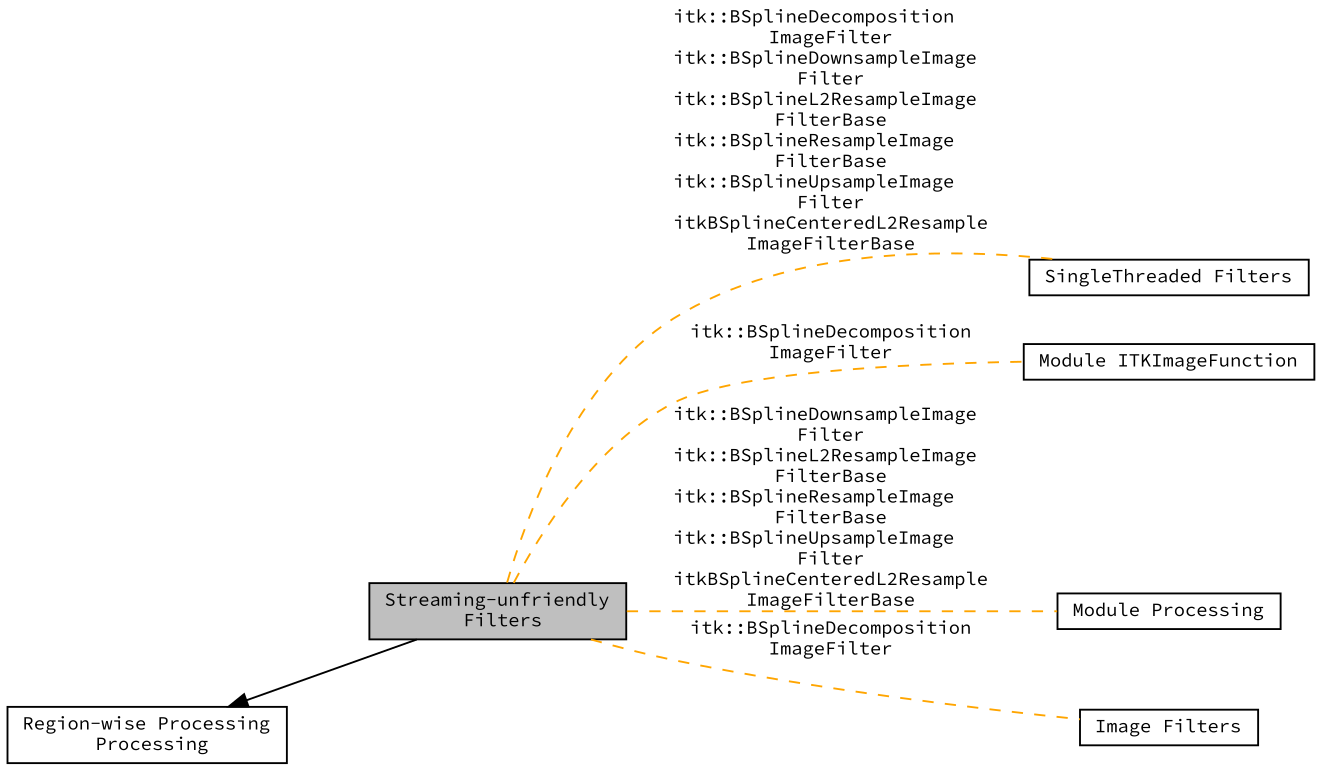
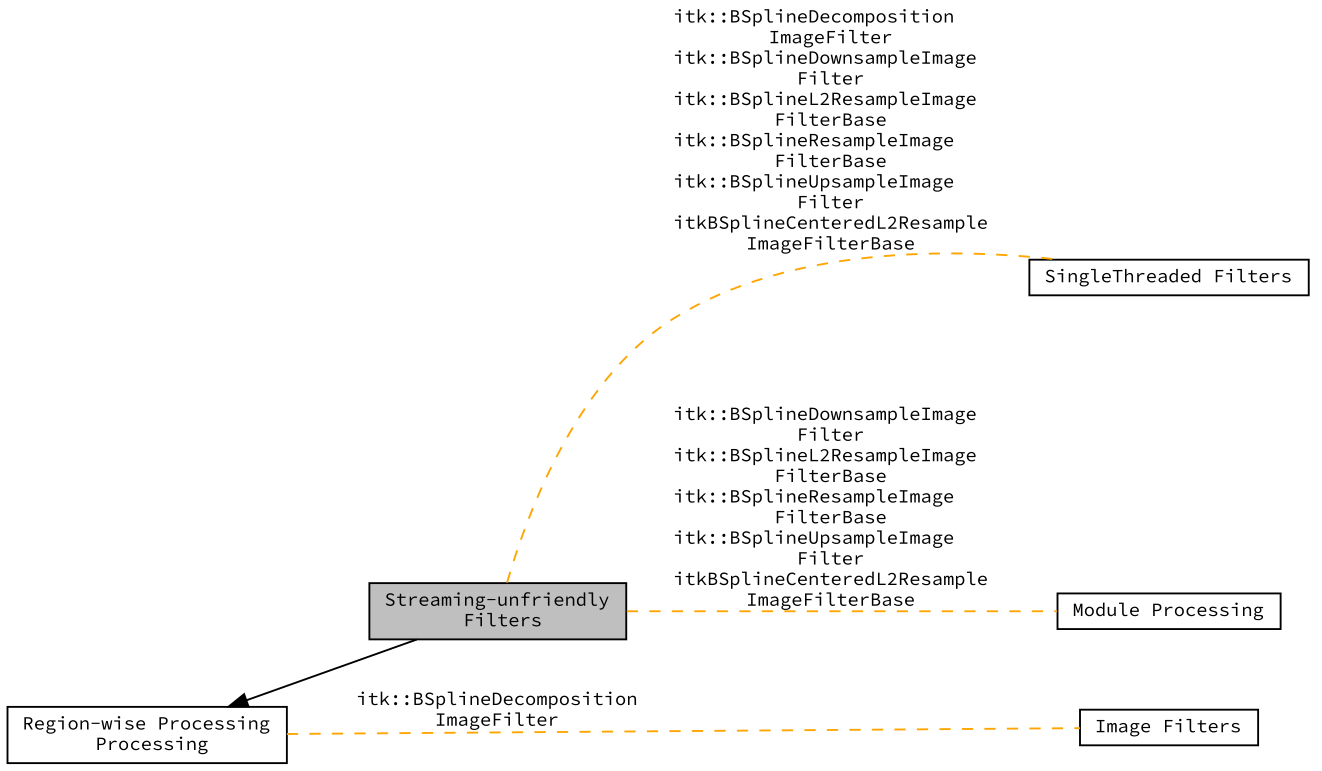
node "Module ITKImageFunction": removed
edge "Streaming-unfriendly Filters" -- "Image Filters": now "Region-wise Processing Processing" -- "Image Filters"
